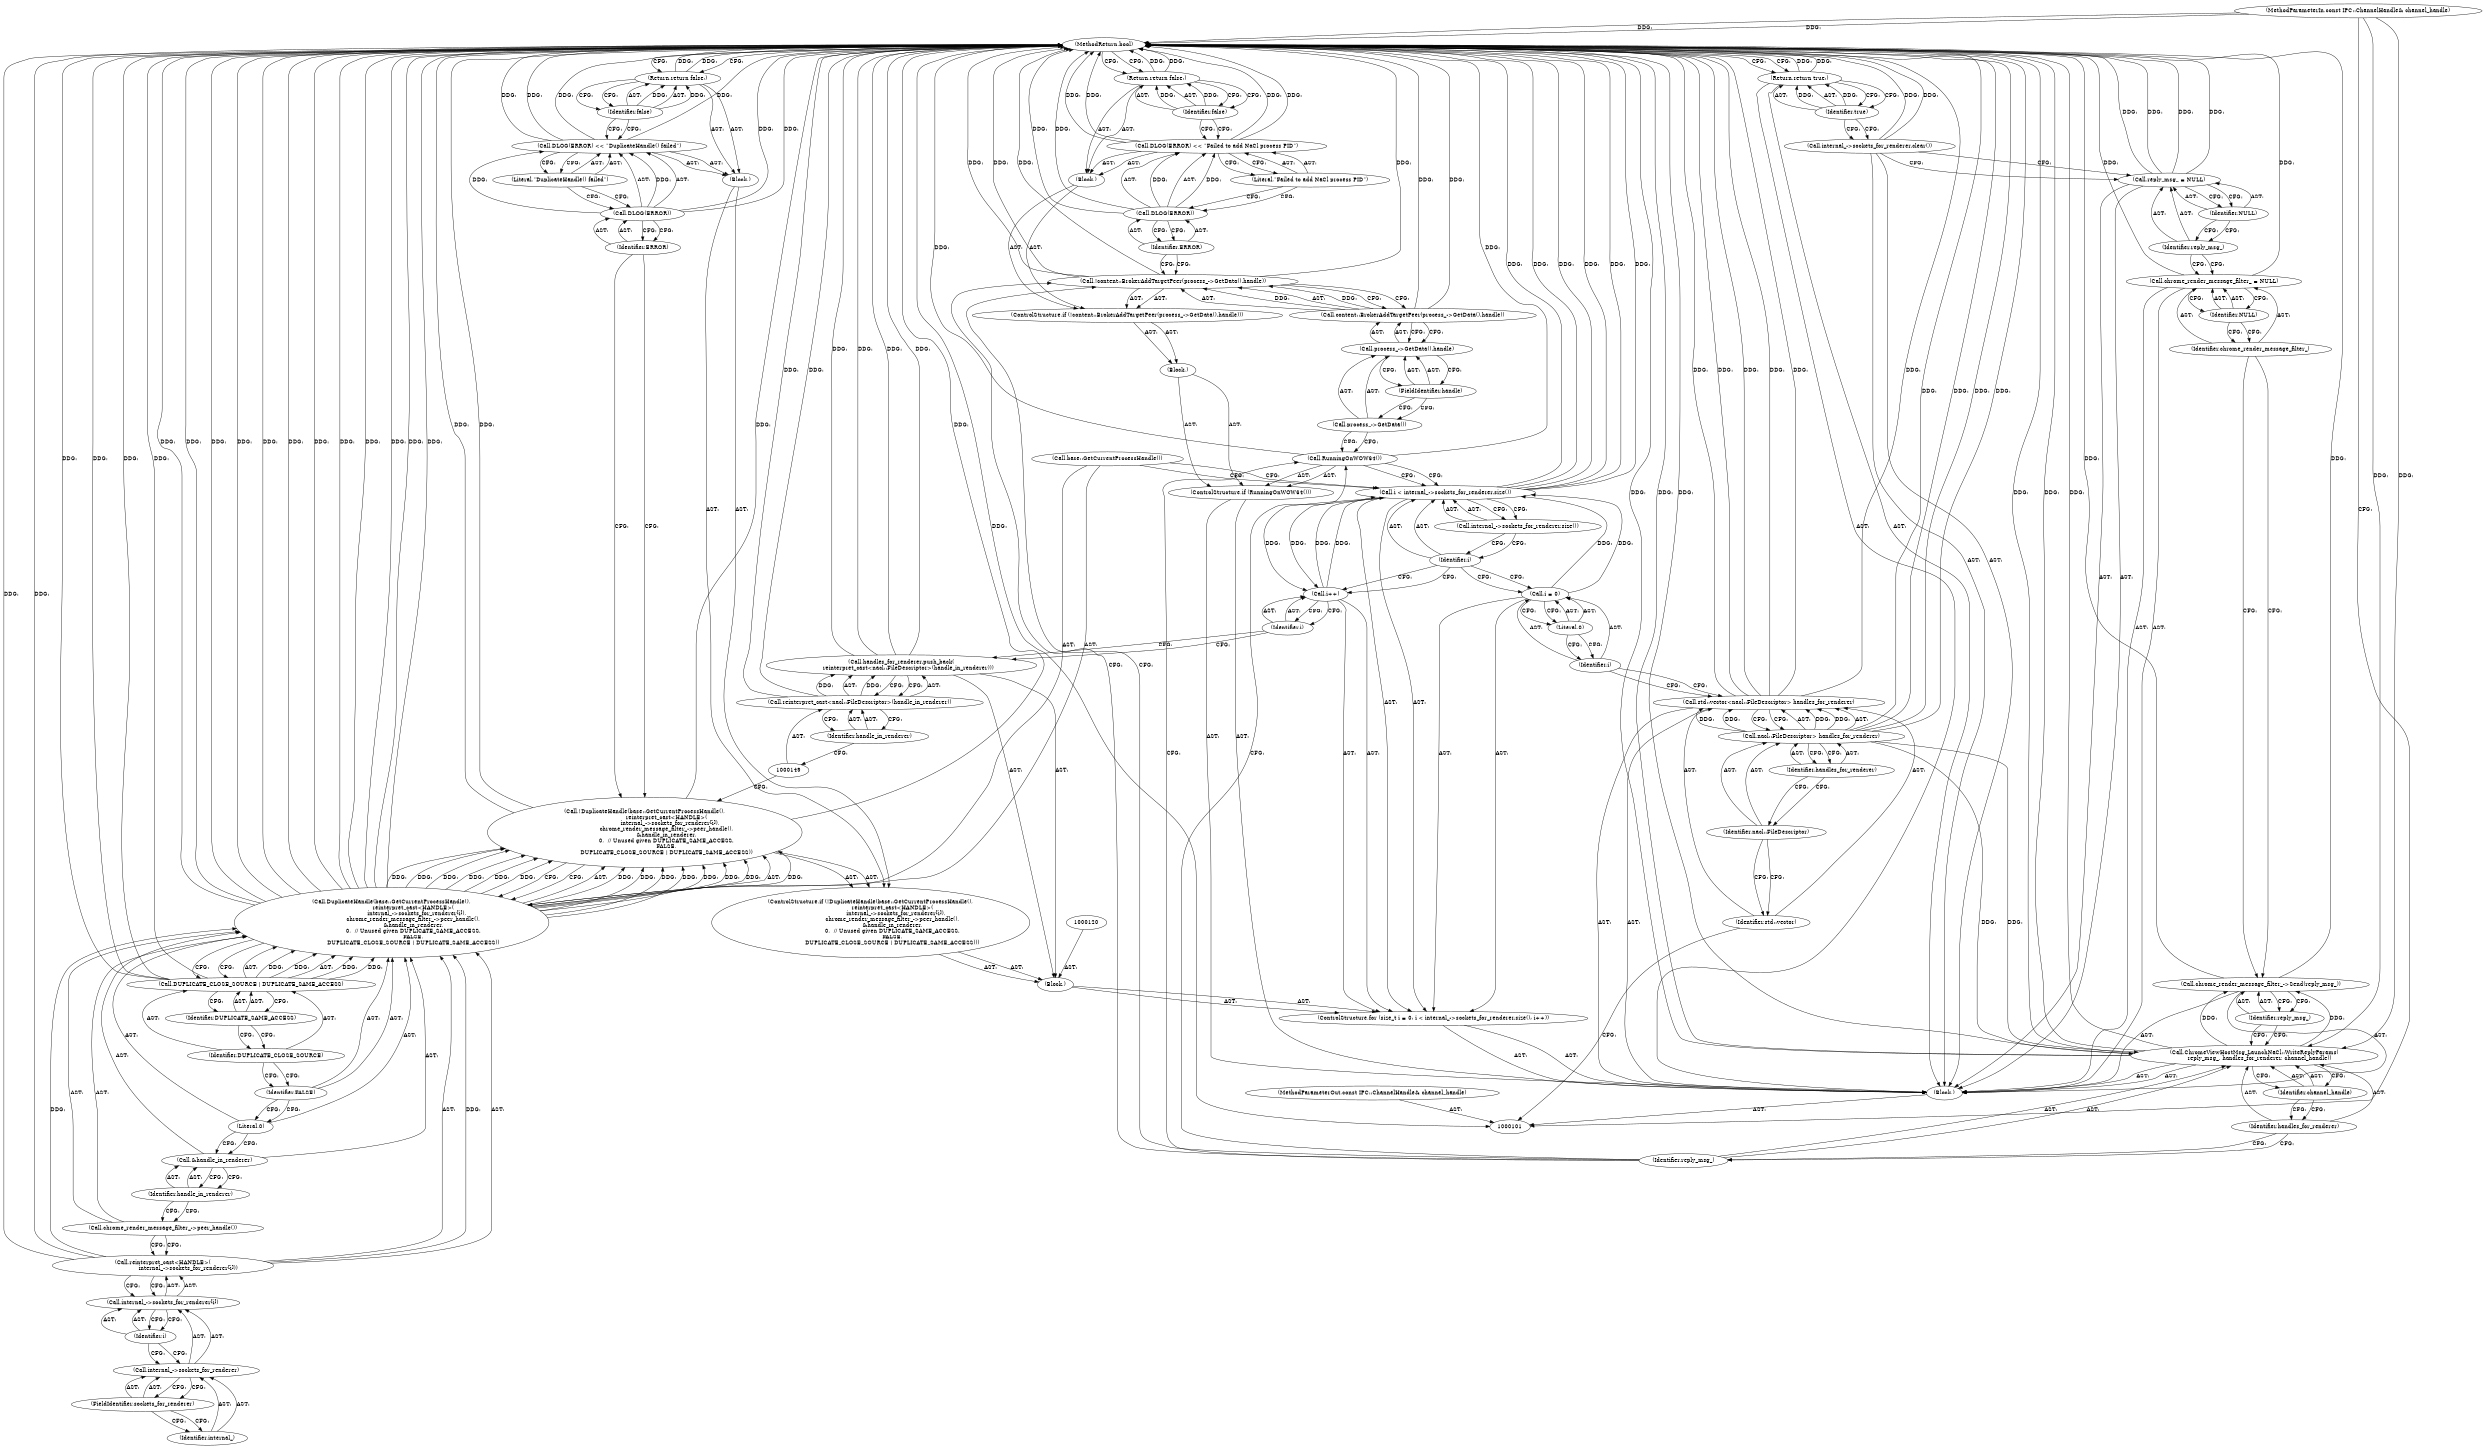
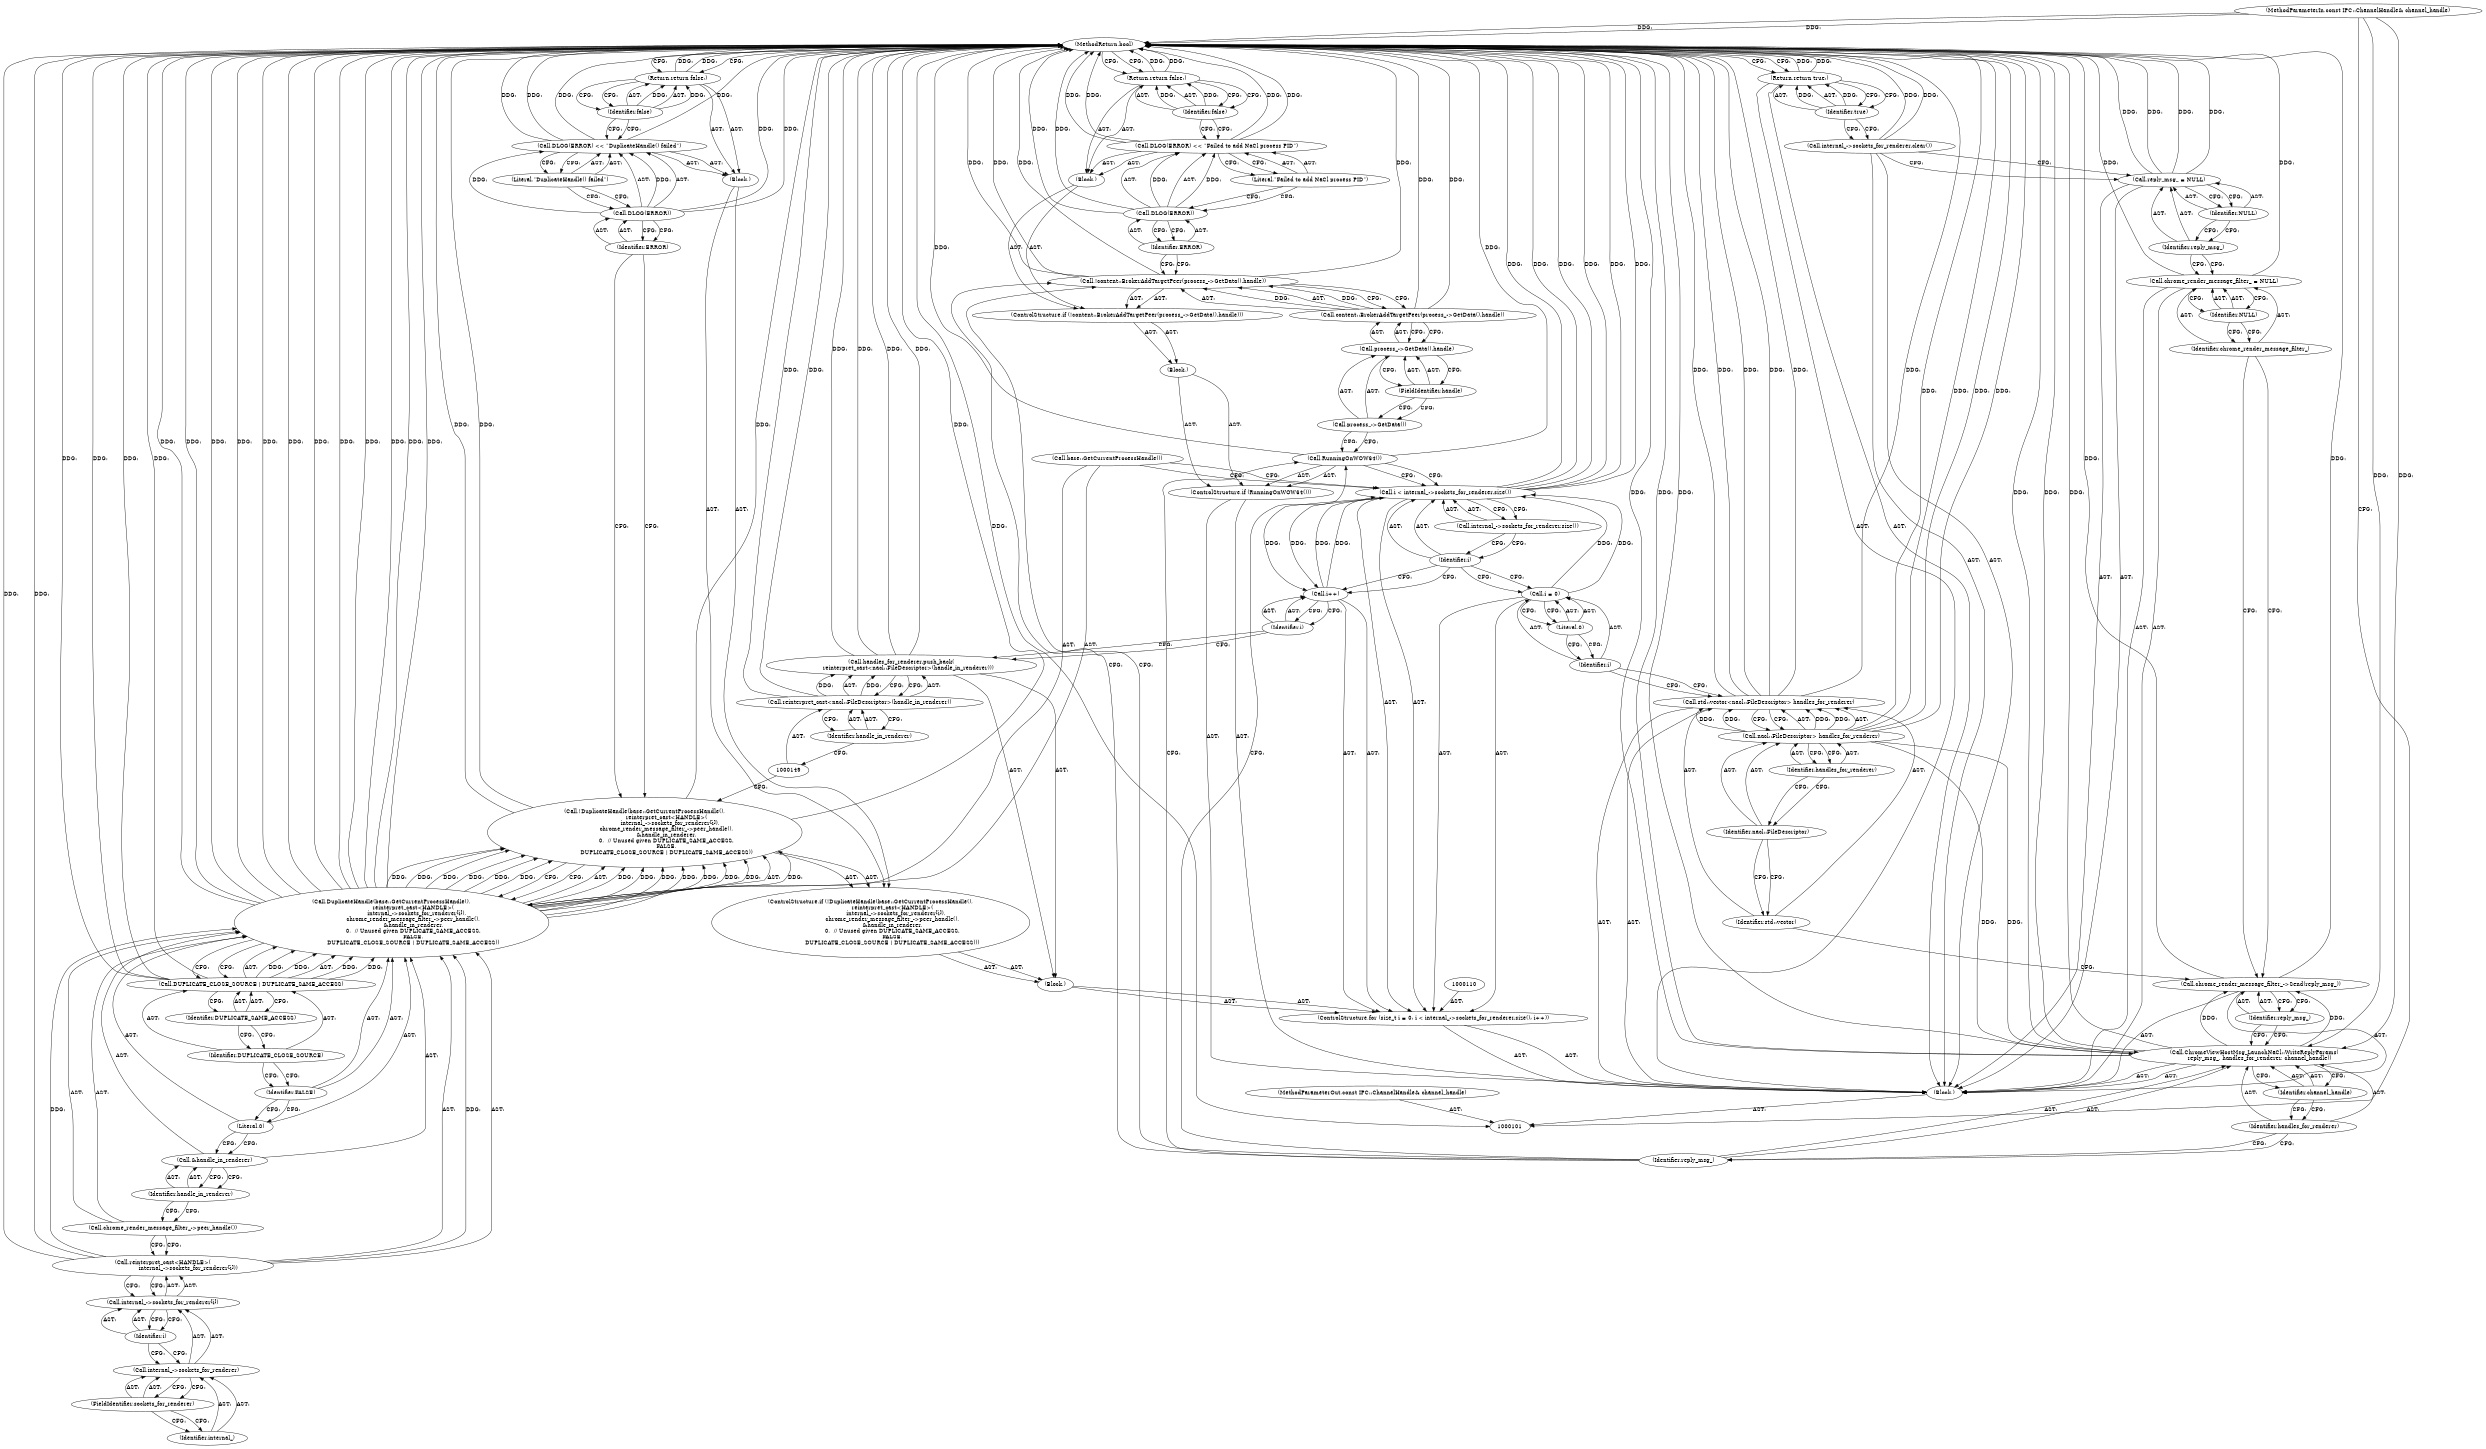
node "1000120": removed
node "1000110": added
edge "(Identifier,std::vector)" -> "1000101": now "(Identifier,std::vector)" -> "(Call,chrome_render_message_filter_->Send(reply_msg_))"
